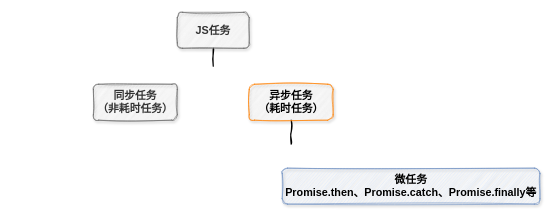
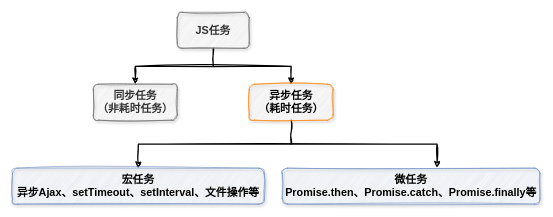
edge "同步任务 （非耗时任务）" -- "异步任务 （耗时任务）": added
edge "宏任务 异步Ajax、setTimeout、setInterval、文件操作等" -- "微任务 Promise.then、Promise.catch、Promise.finally等": added
node "宏任务 异步Ajax、setTimeout、setInterval、文件操作等": added
